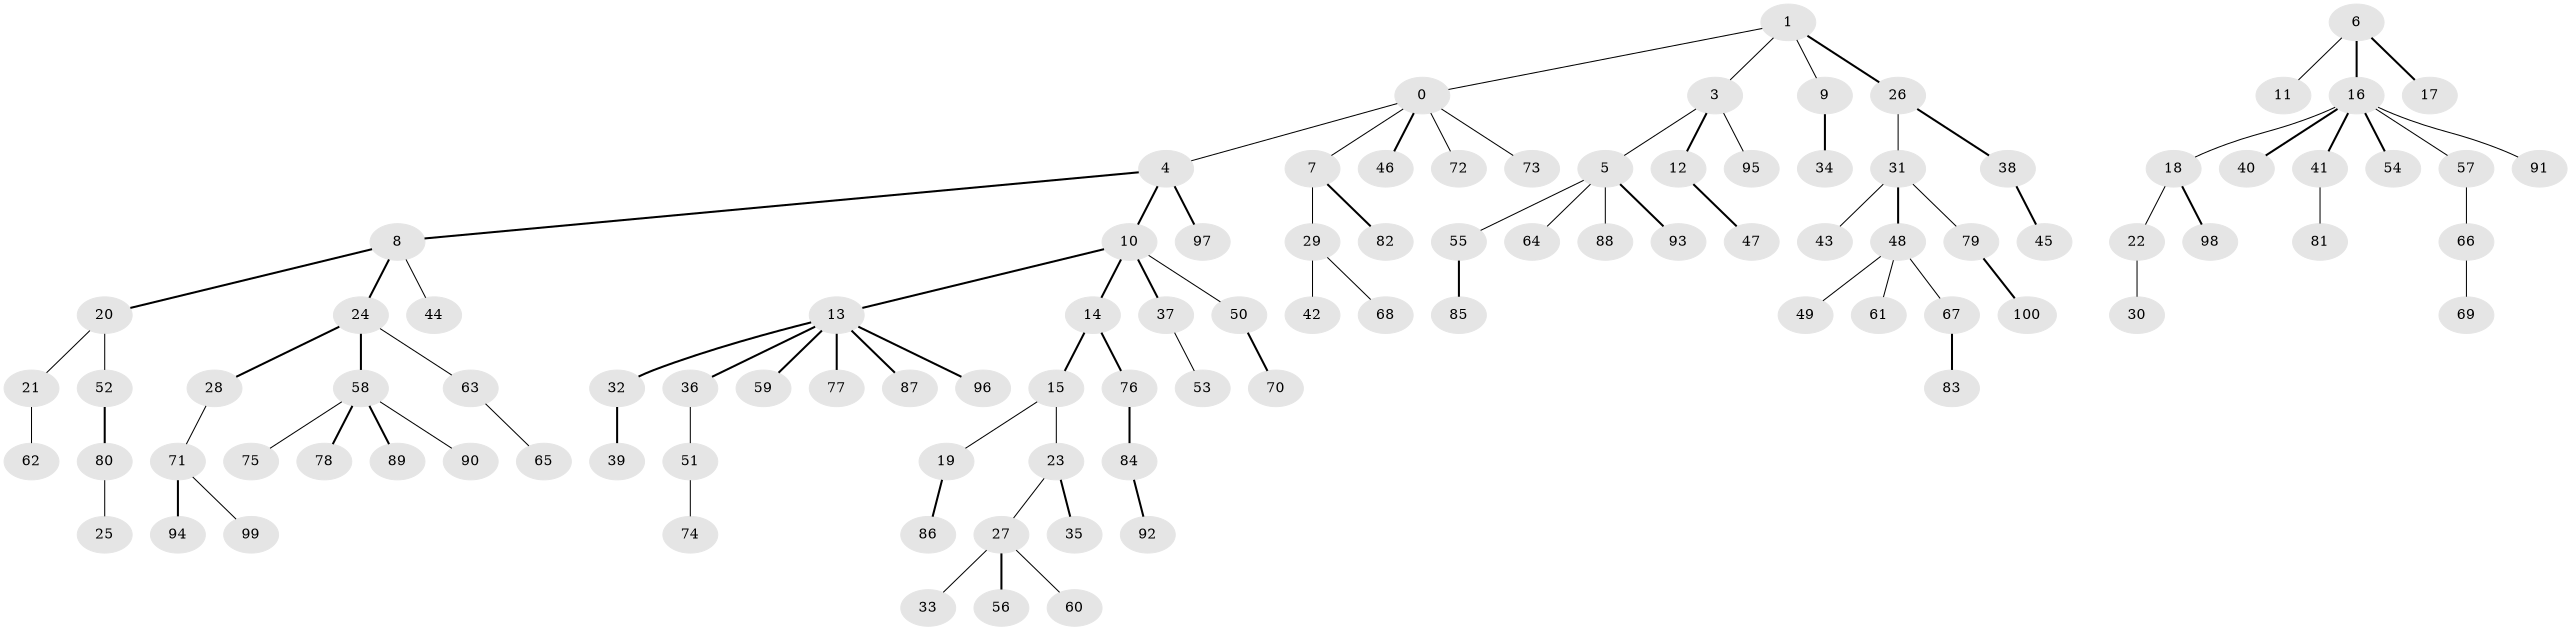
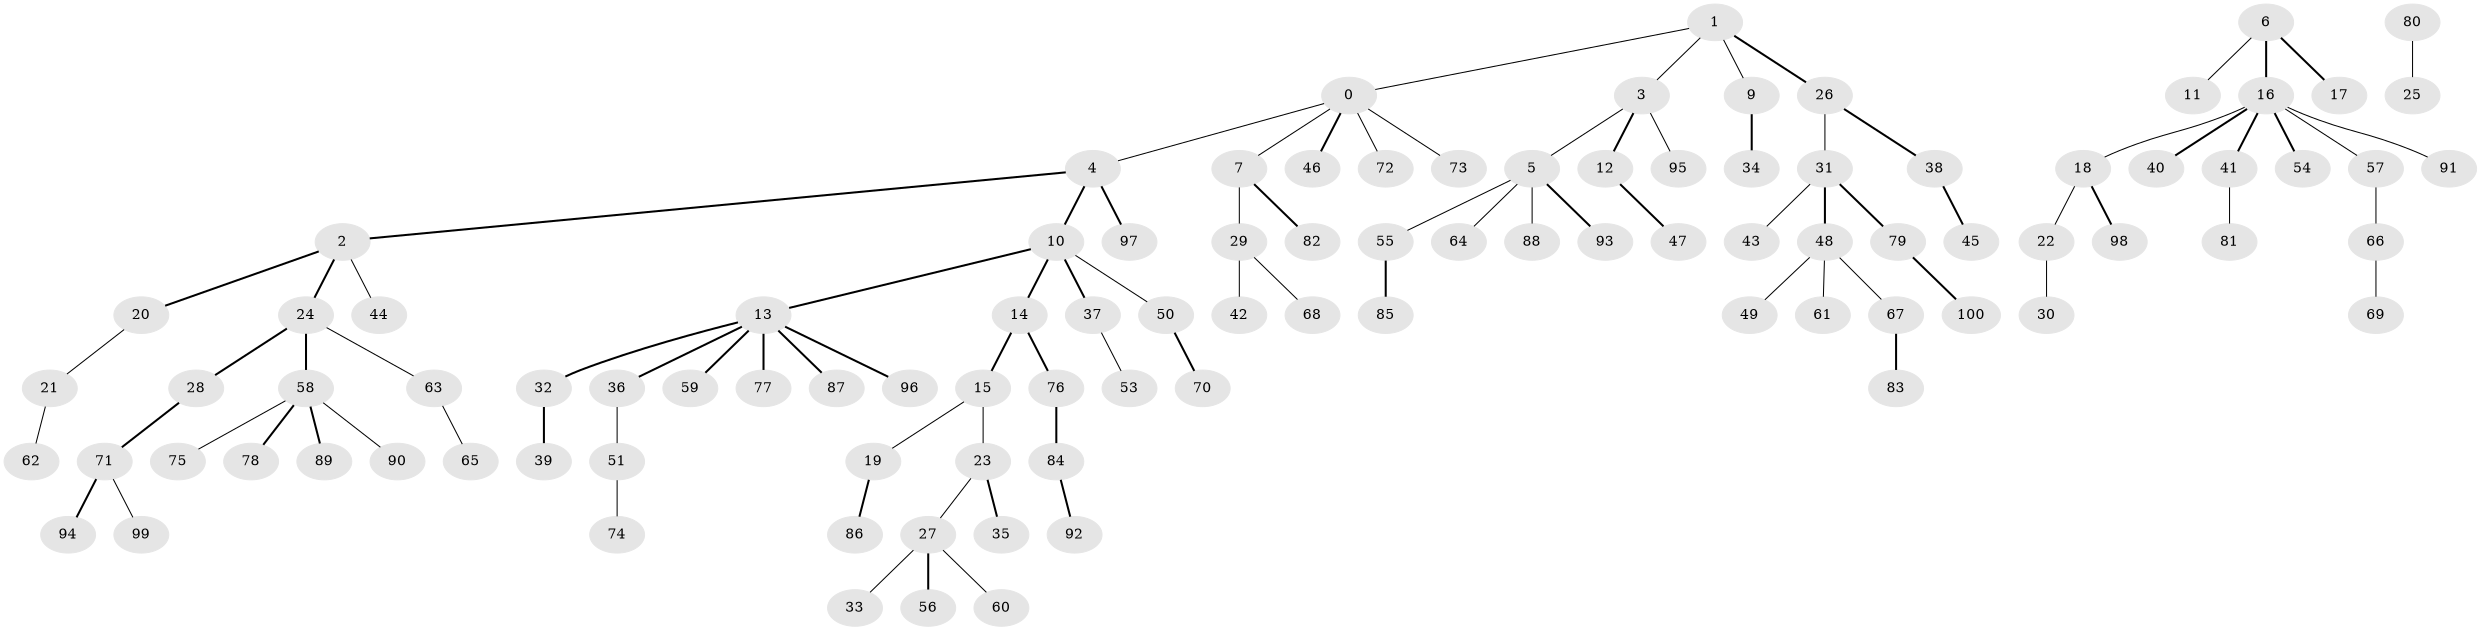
edge "31" -- "79": style solid -> bold
node "8": label "8" -> "2"
node "52": removed
edge "28" -- "71": style solid -> bold
